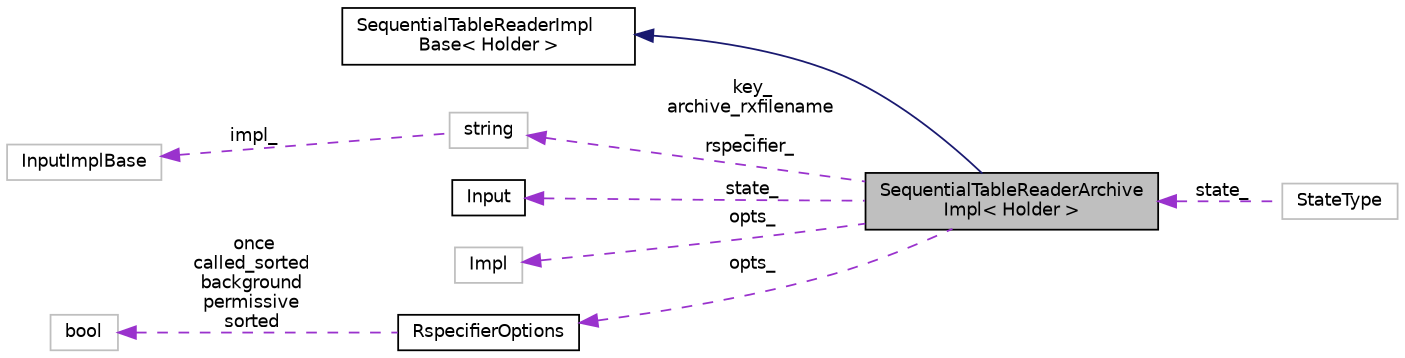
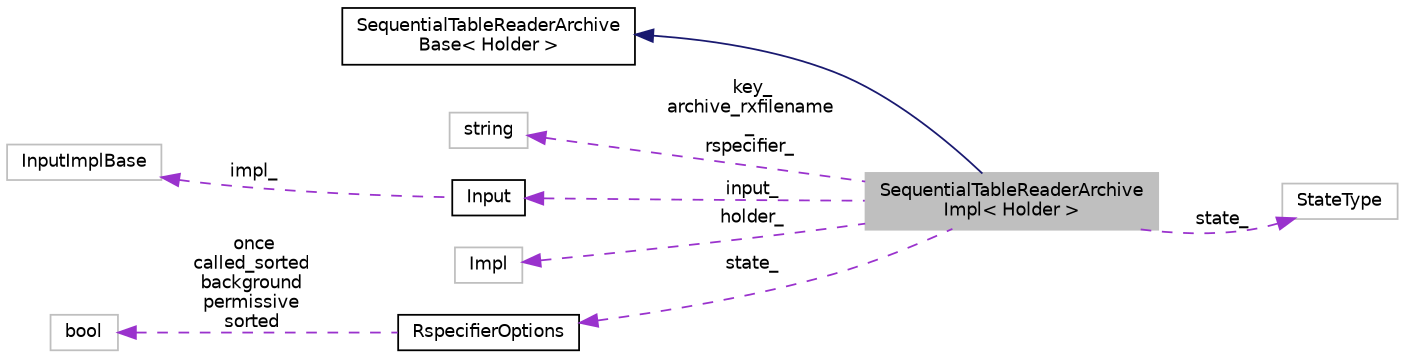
node "SequentialTableReaderImpl Base< Holder >": label "SequentialTableReaderImpl Base< Holder >" -> "SequentialTableReaderArchive Base< Holder >"
edge "string" -> "InputImplBase": now "Input" -> "InputImplBase"
edge "SequentialTableReaderArchive Impl< Holder >" -> "Input": label " state_" -> " input_"
node "SequentialTableReaderArchive Impl< Holder >": color black -> grey75
edge "StateType" -> "SequentialTableReaderArchive Impl< Holder >": reversed
edge "SequentialTableReaderArchive Impl< Holder >" -> "Impl": label " opts_" -> " holder_"
edge "SequentialTableReaderArchive Impl< Holder >" -> "RspecifierOptions": label " opts_" -> " state_"
